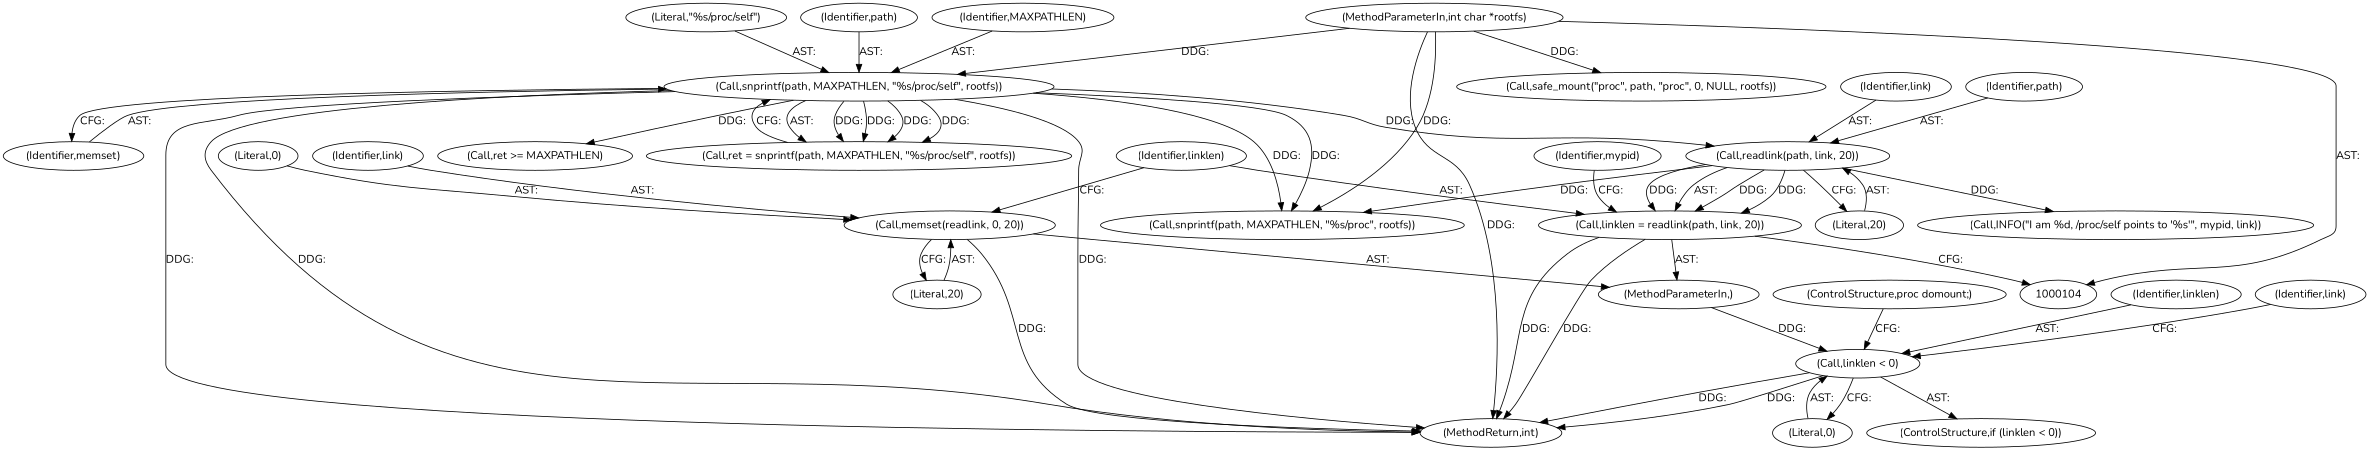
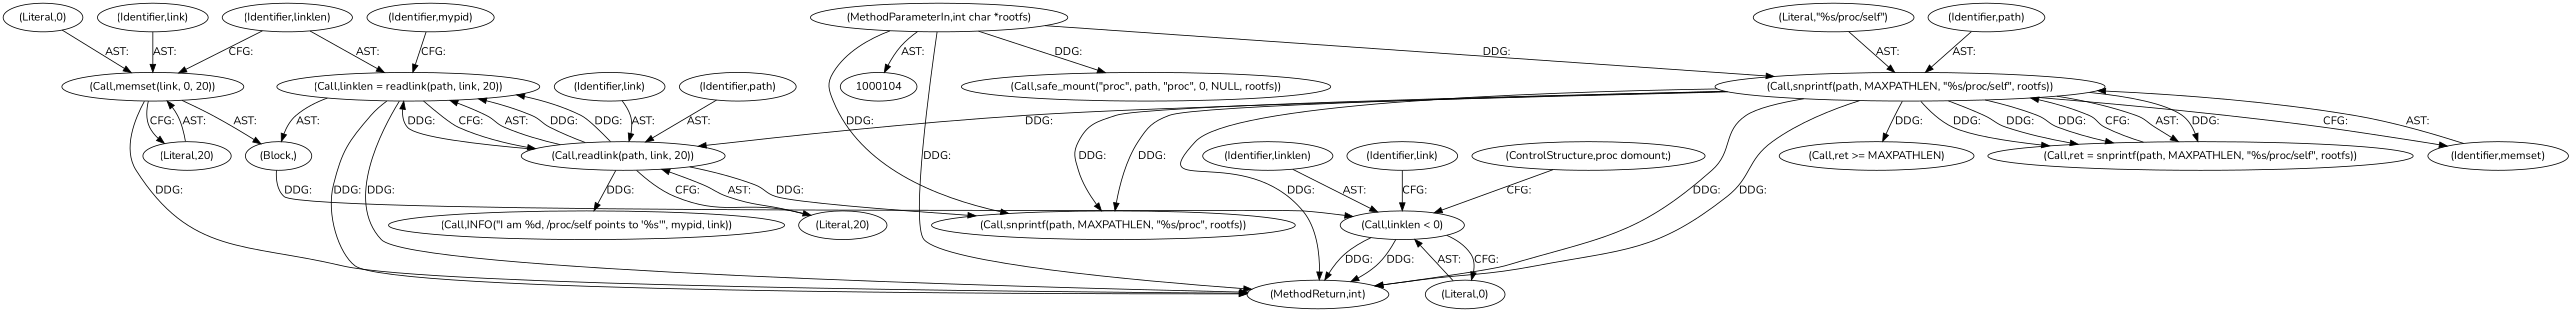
node "(Identifier,MAXPATHLEN)": removed
node "(Call,memset(readlink, 0, 20))": label "(Call,memset(readlink, 0, 20))" -> "(Call,memset(link, 0, 20))"
edge "(Call,linklen = readlink(path, link, 20))" -> "1000104": now "(Call,linklen = readlink(path, link, 20))" -> "(Call,readlink(path, link, 20))"
node "(MethodParameterIn,)": label "(MethodParameterIn,)" -> "(Block,)"
node "(ControlStructure,if (linklen < 0))": removed
